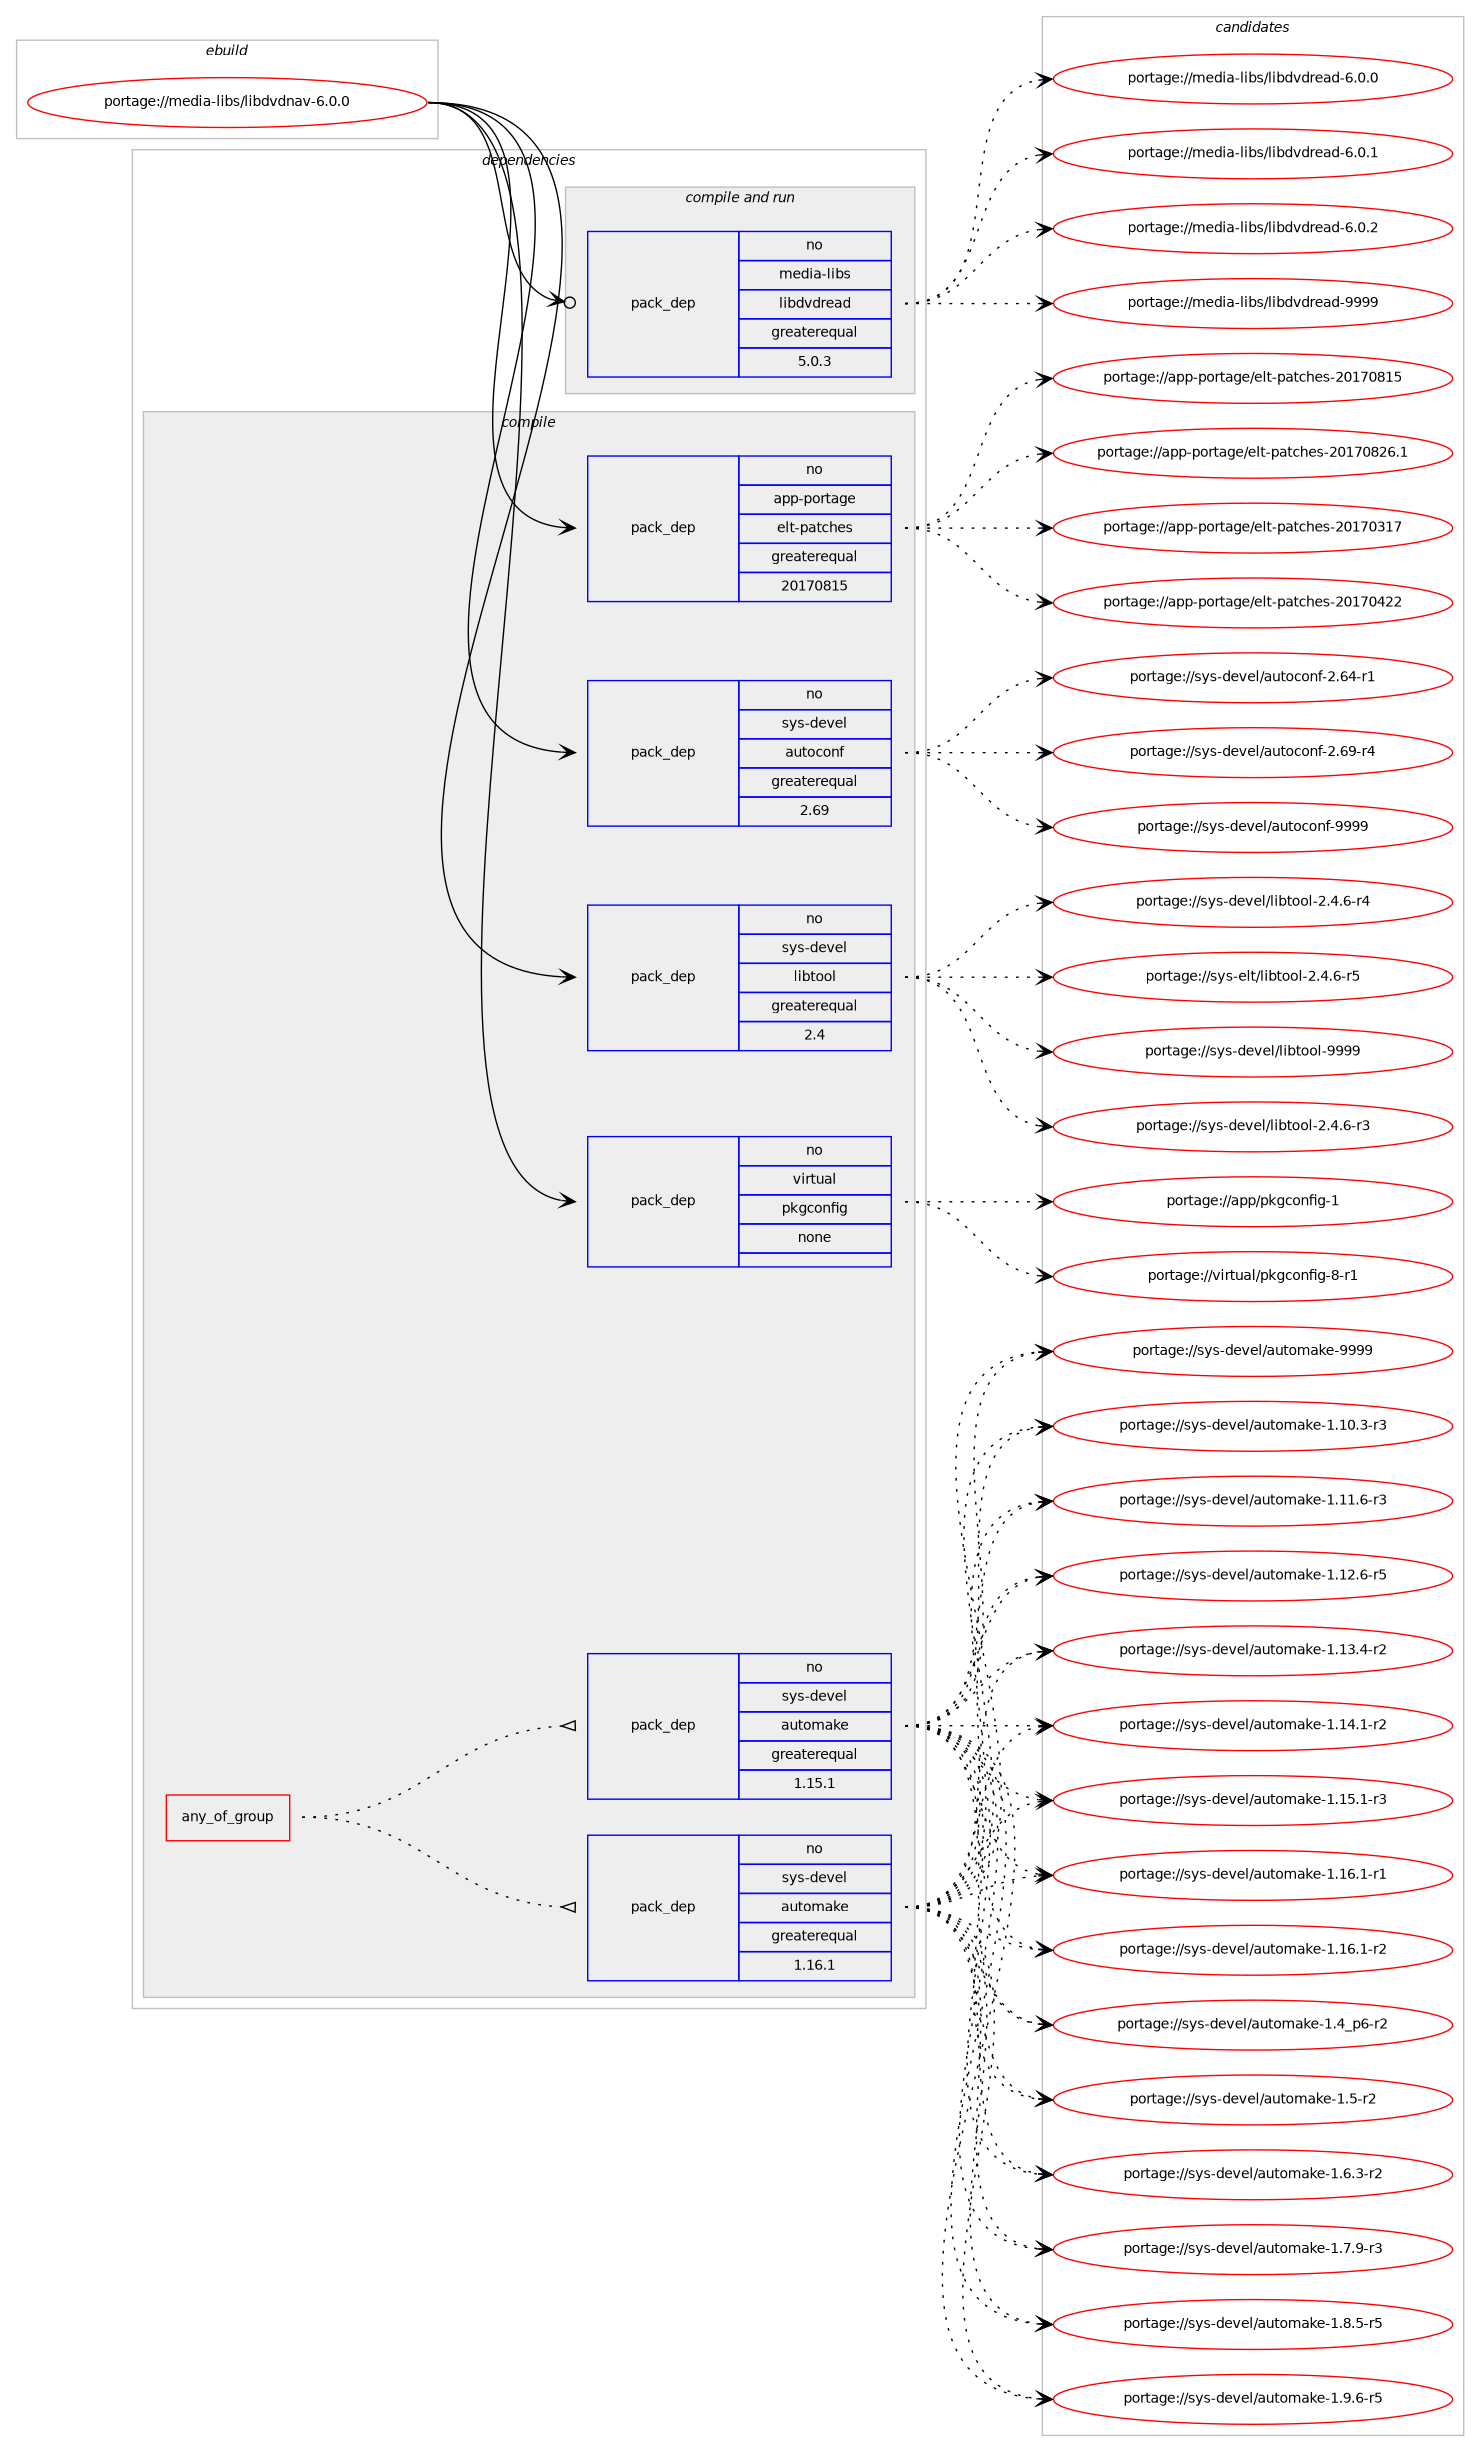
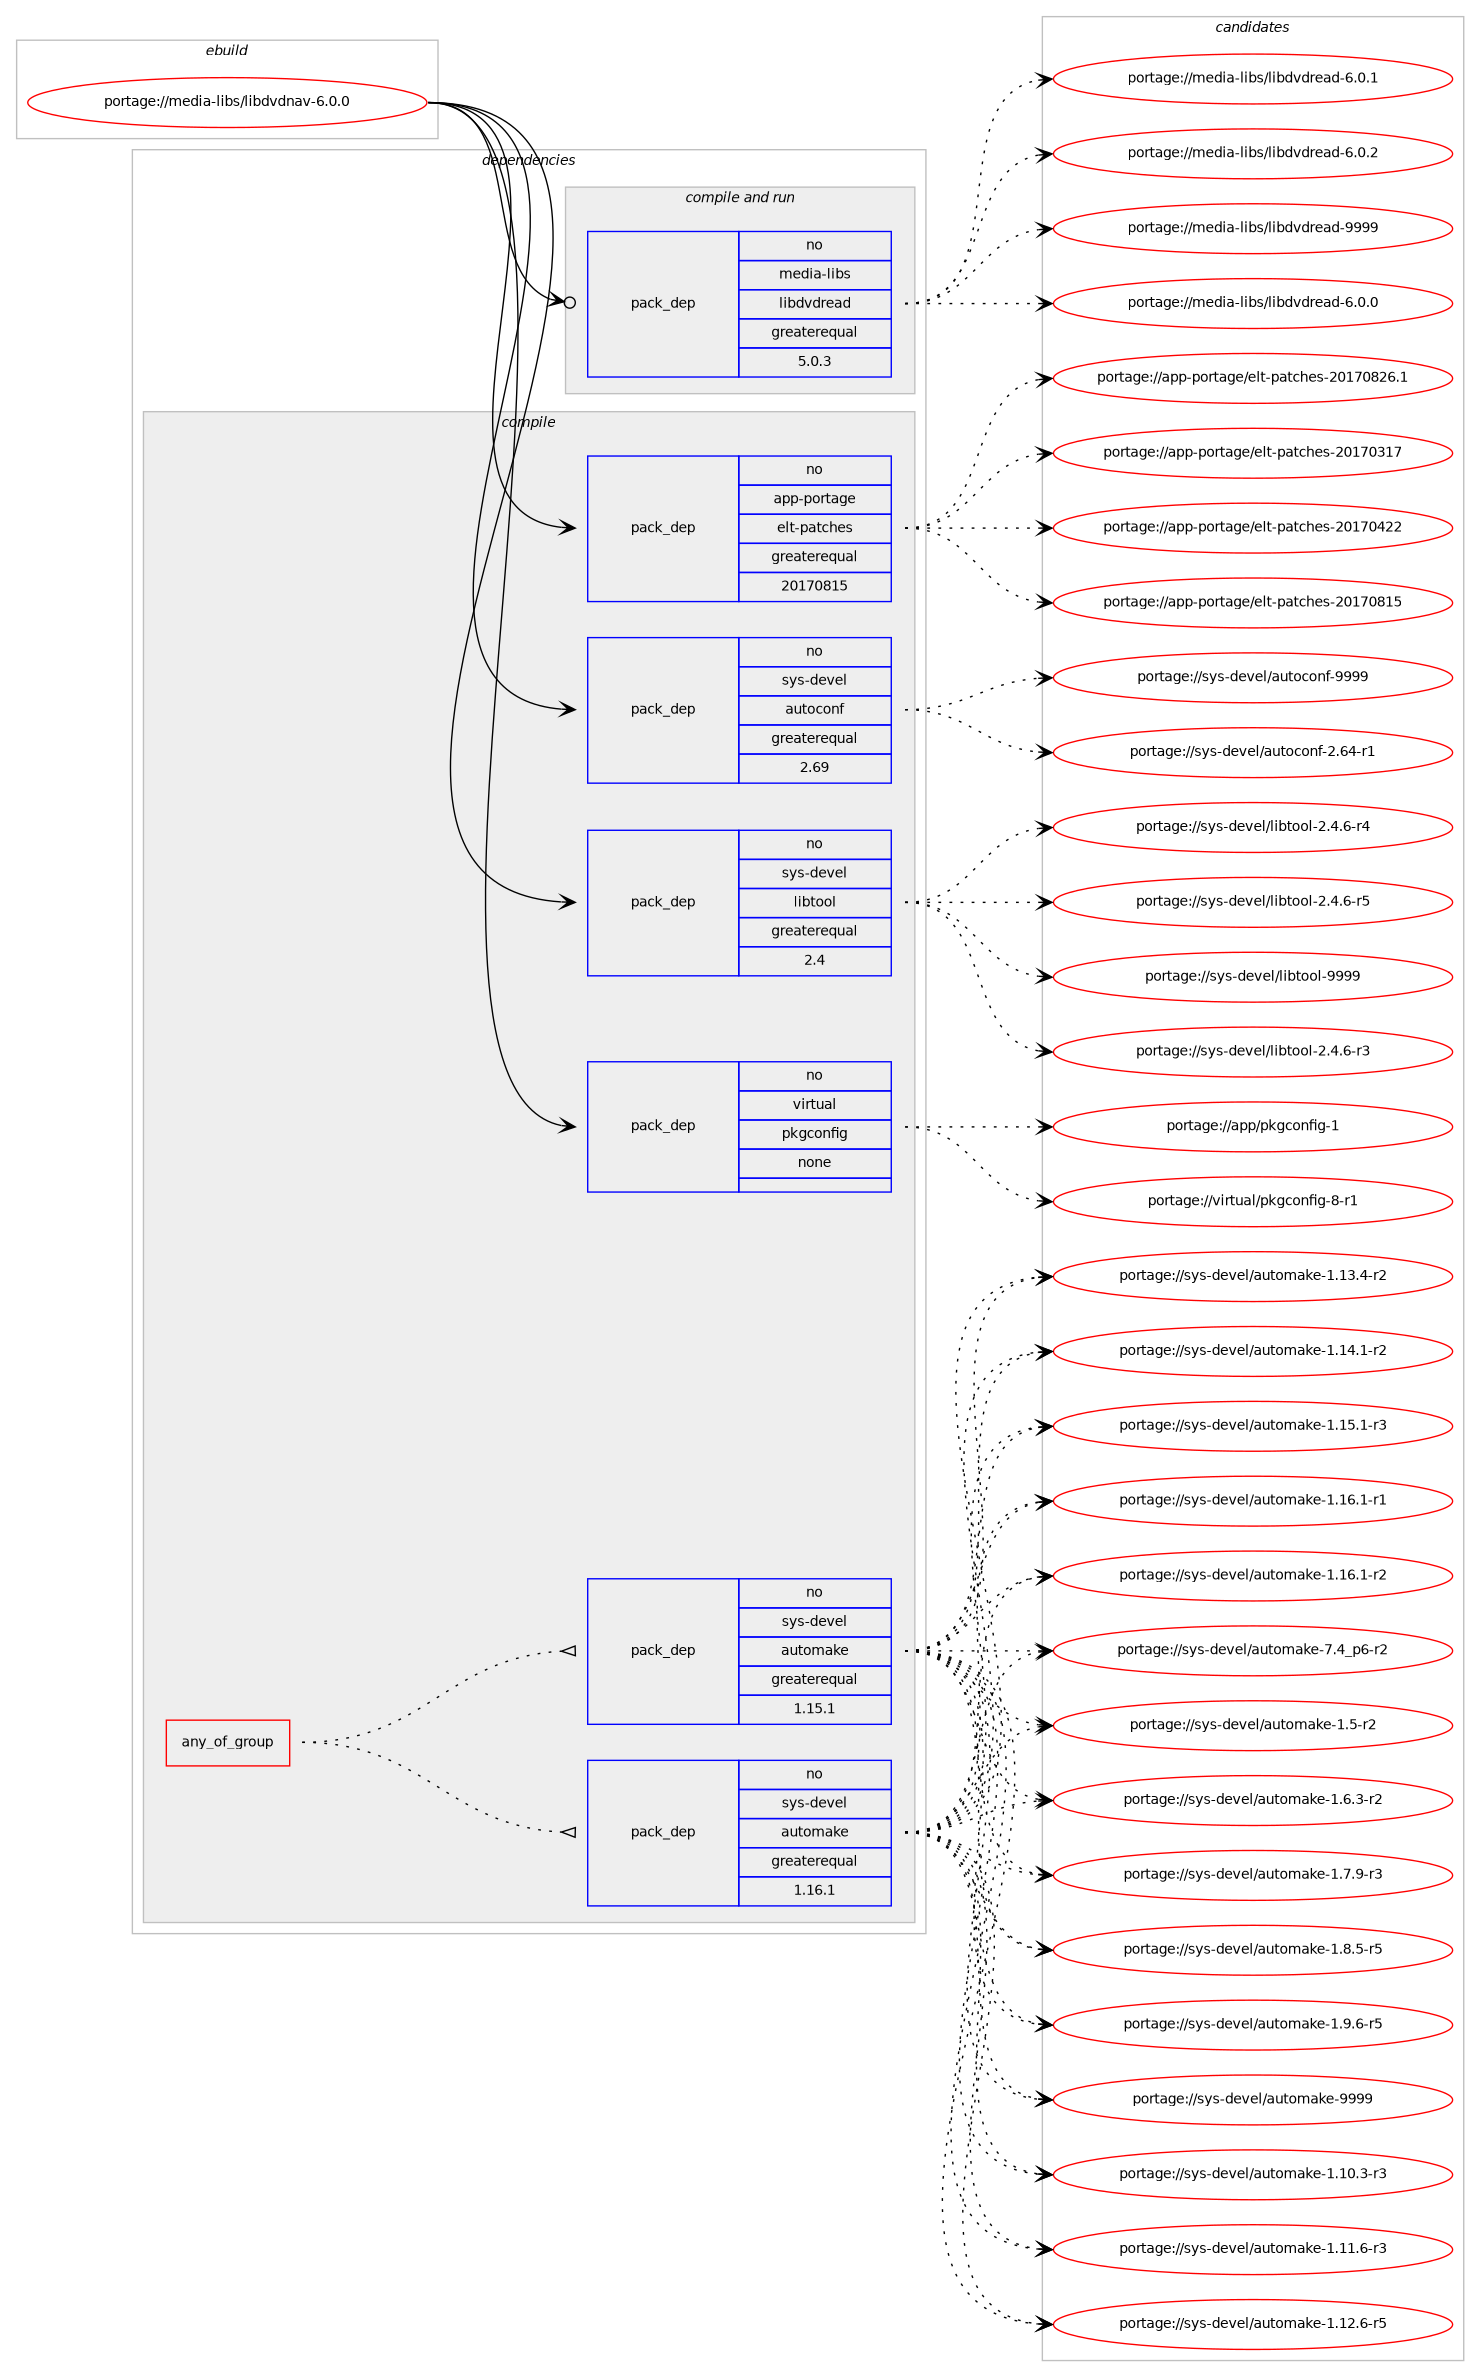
node "portage://sys-devel/autoconf-2.69-r4": removed
node "portage://sys-elt/libtool-2.4.6-r5": label "portage://sys-elt/libtool-2.4.6-r5" -> "portage://sys-devel/libtool-2.4.6-r5"
node "portage://sys-devel/automake-1.4_p6-r2": label "portage://sys-devel/automake-1.4_p6-r2" -> "portage://sys-devel/automake-7.4_p6-r2"
